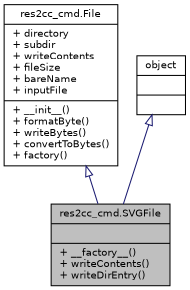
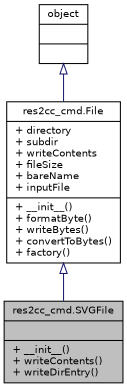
edge "res2cc_cmd.SVGFile" -> "object": now "res2cc_cmd.File" -> "object"
node "res2cc_cmd.SVGFile": text "+ __factory__()" -> "+ __init__()"
